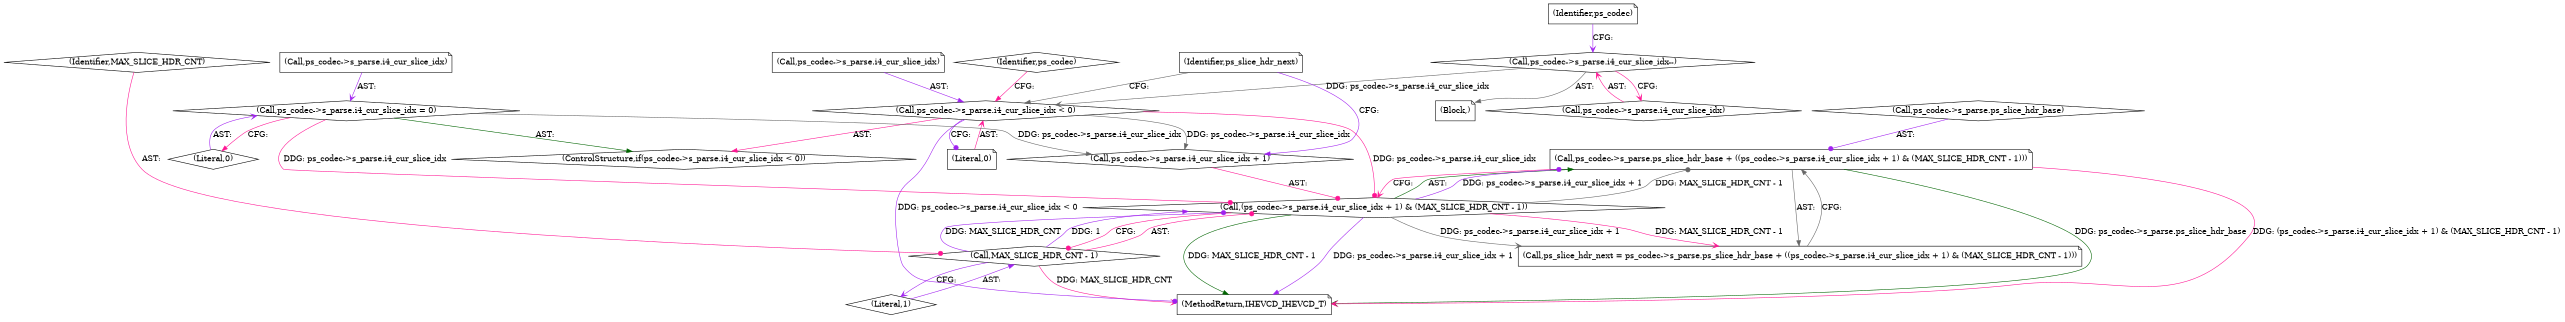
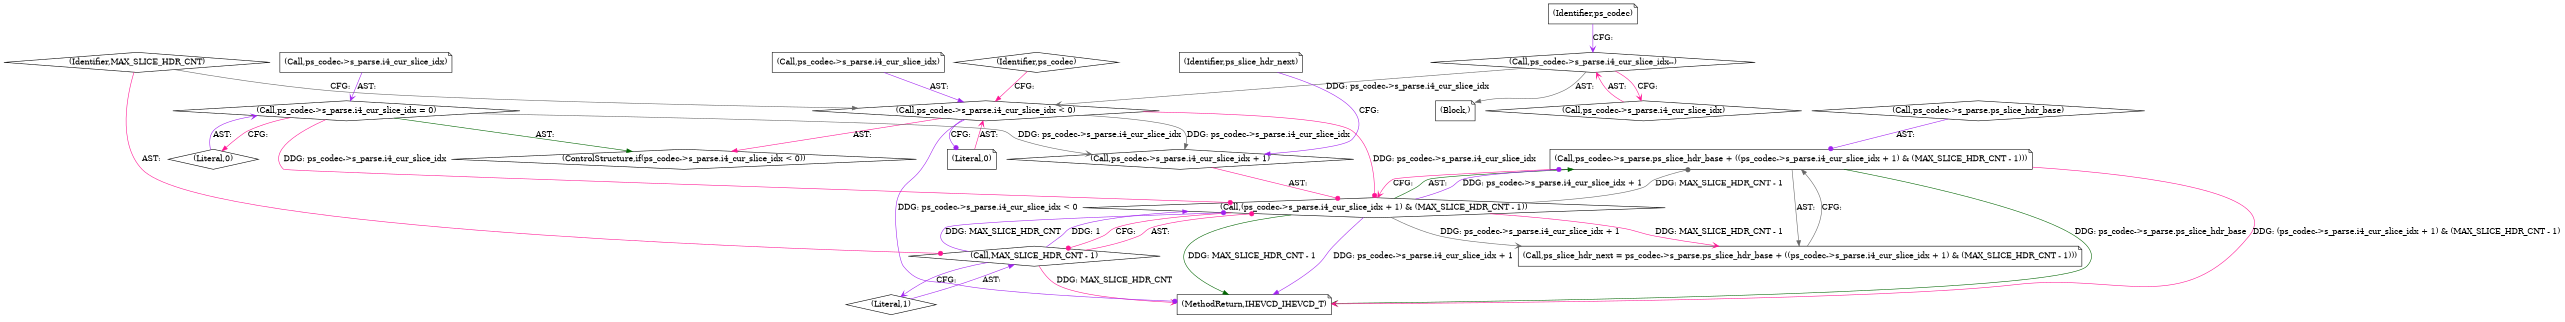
edge "(Identifier,ps_slice_hdr_next)" -> "(Call,ps_codec->s_parse.i4_cur_slice_idx < 0)": now "(Identifier,MAX_SLICE_HDR_CNT)" -> "(Call,ps_codec->s_parse.i4_cur_slice_idx < 0)"
edge "(Call,ps_codec->s_parse.i4_cur_slice_idx = 0)" -> "(Call,ps_codec->s_parse.i4_cur_slice_idx + 1)": arrowhead normal -> vee
